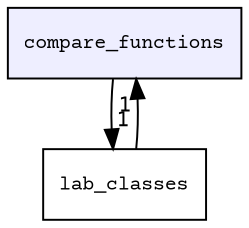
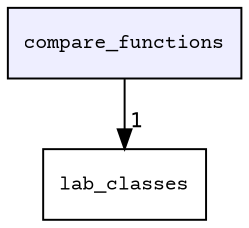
edge "lab_classes" -> "compare_functions": removed
